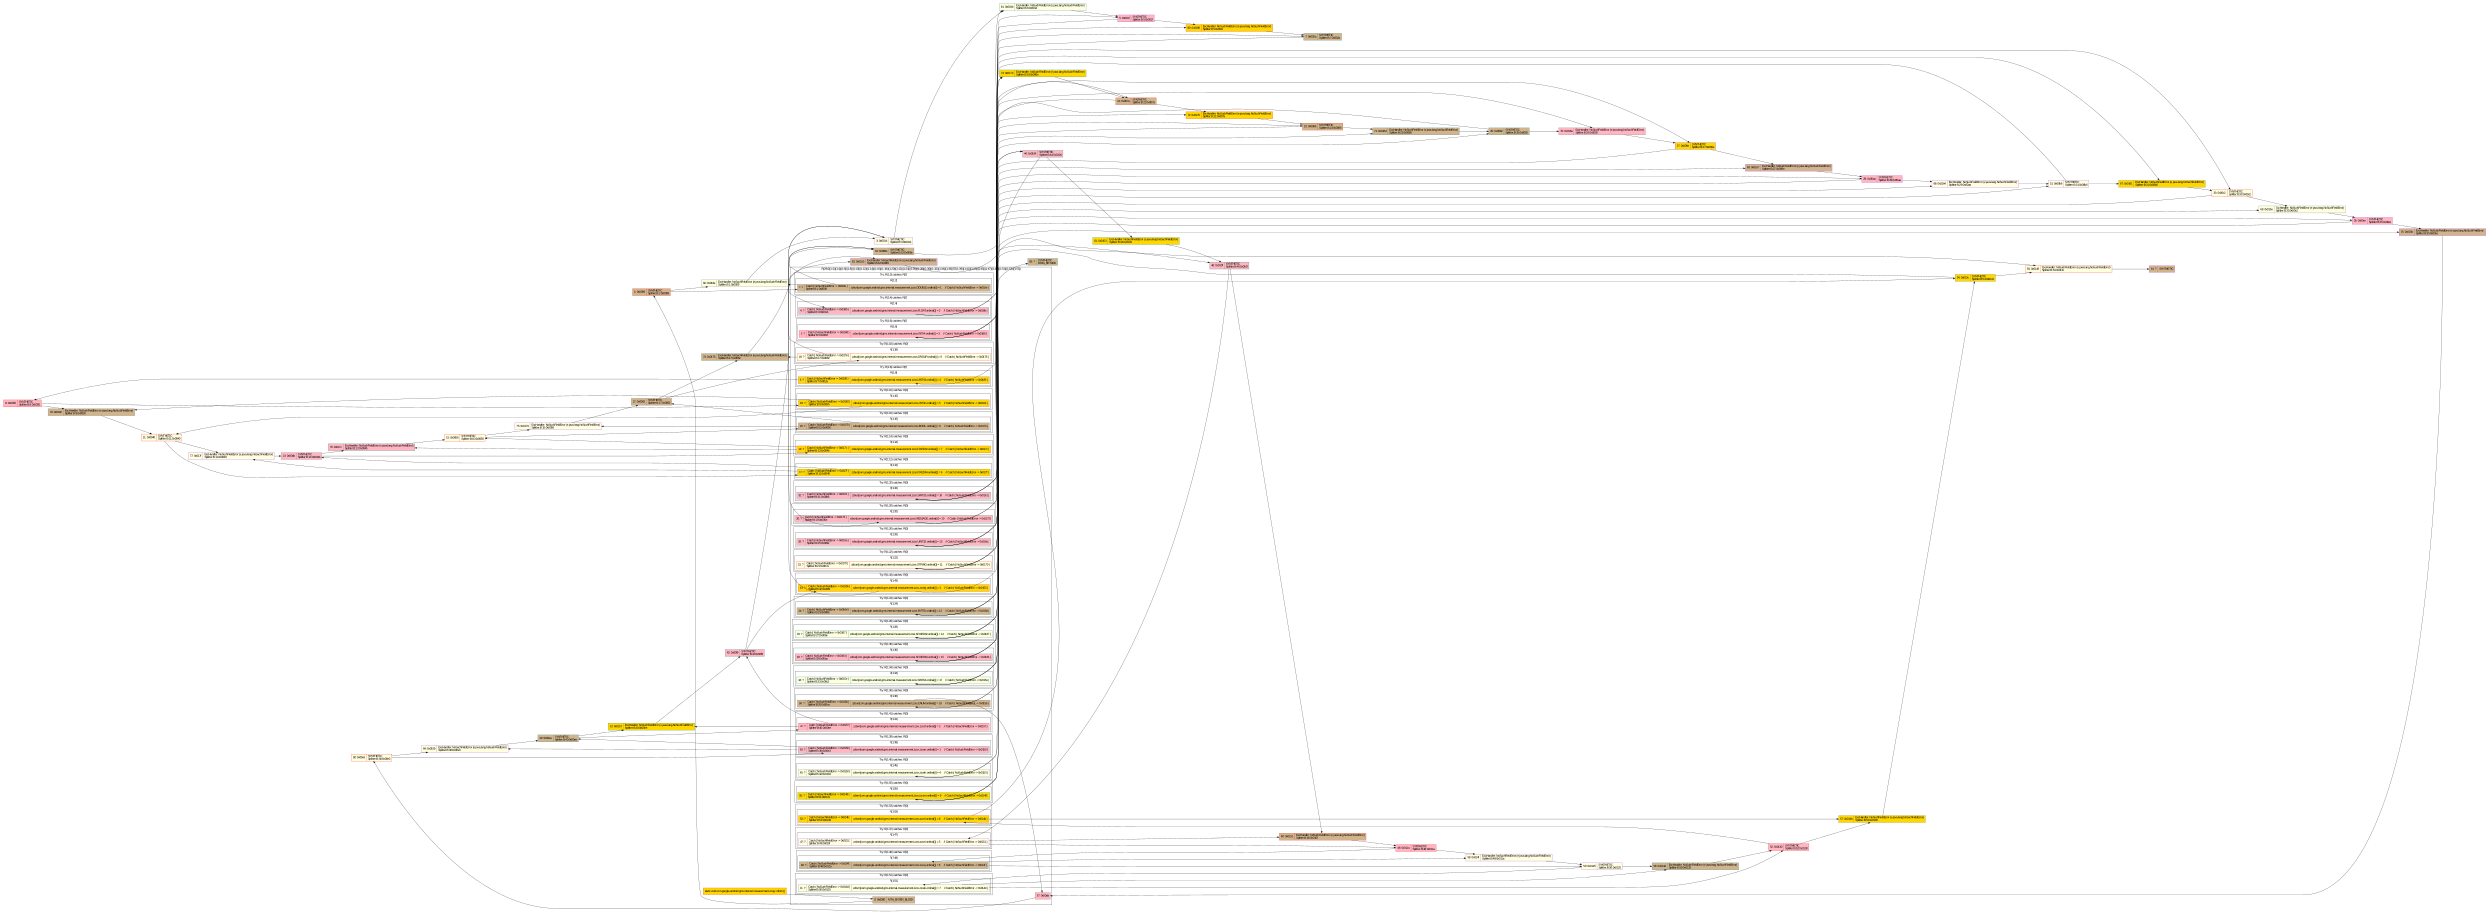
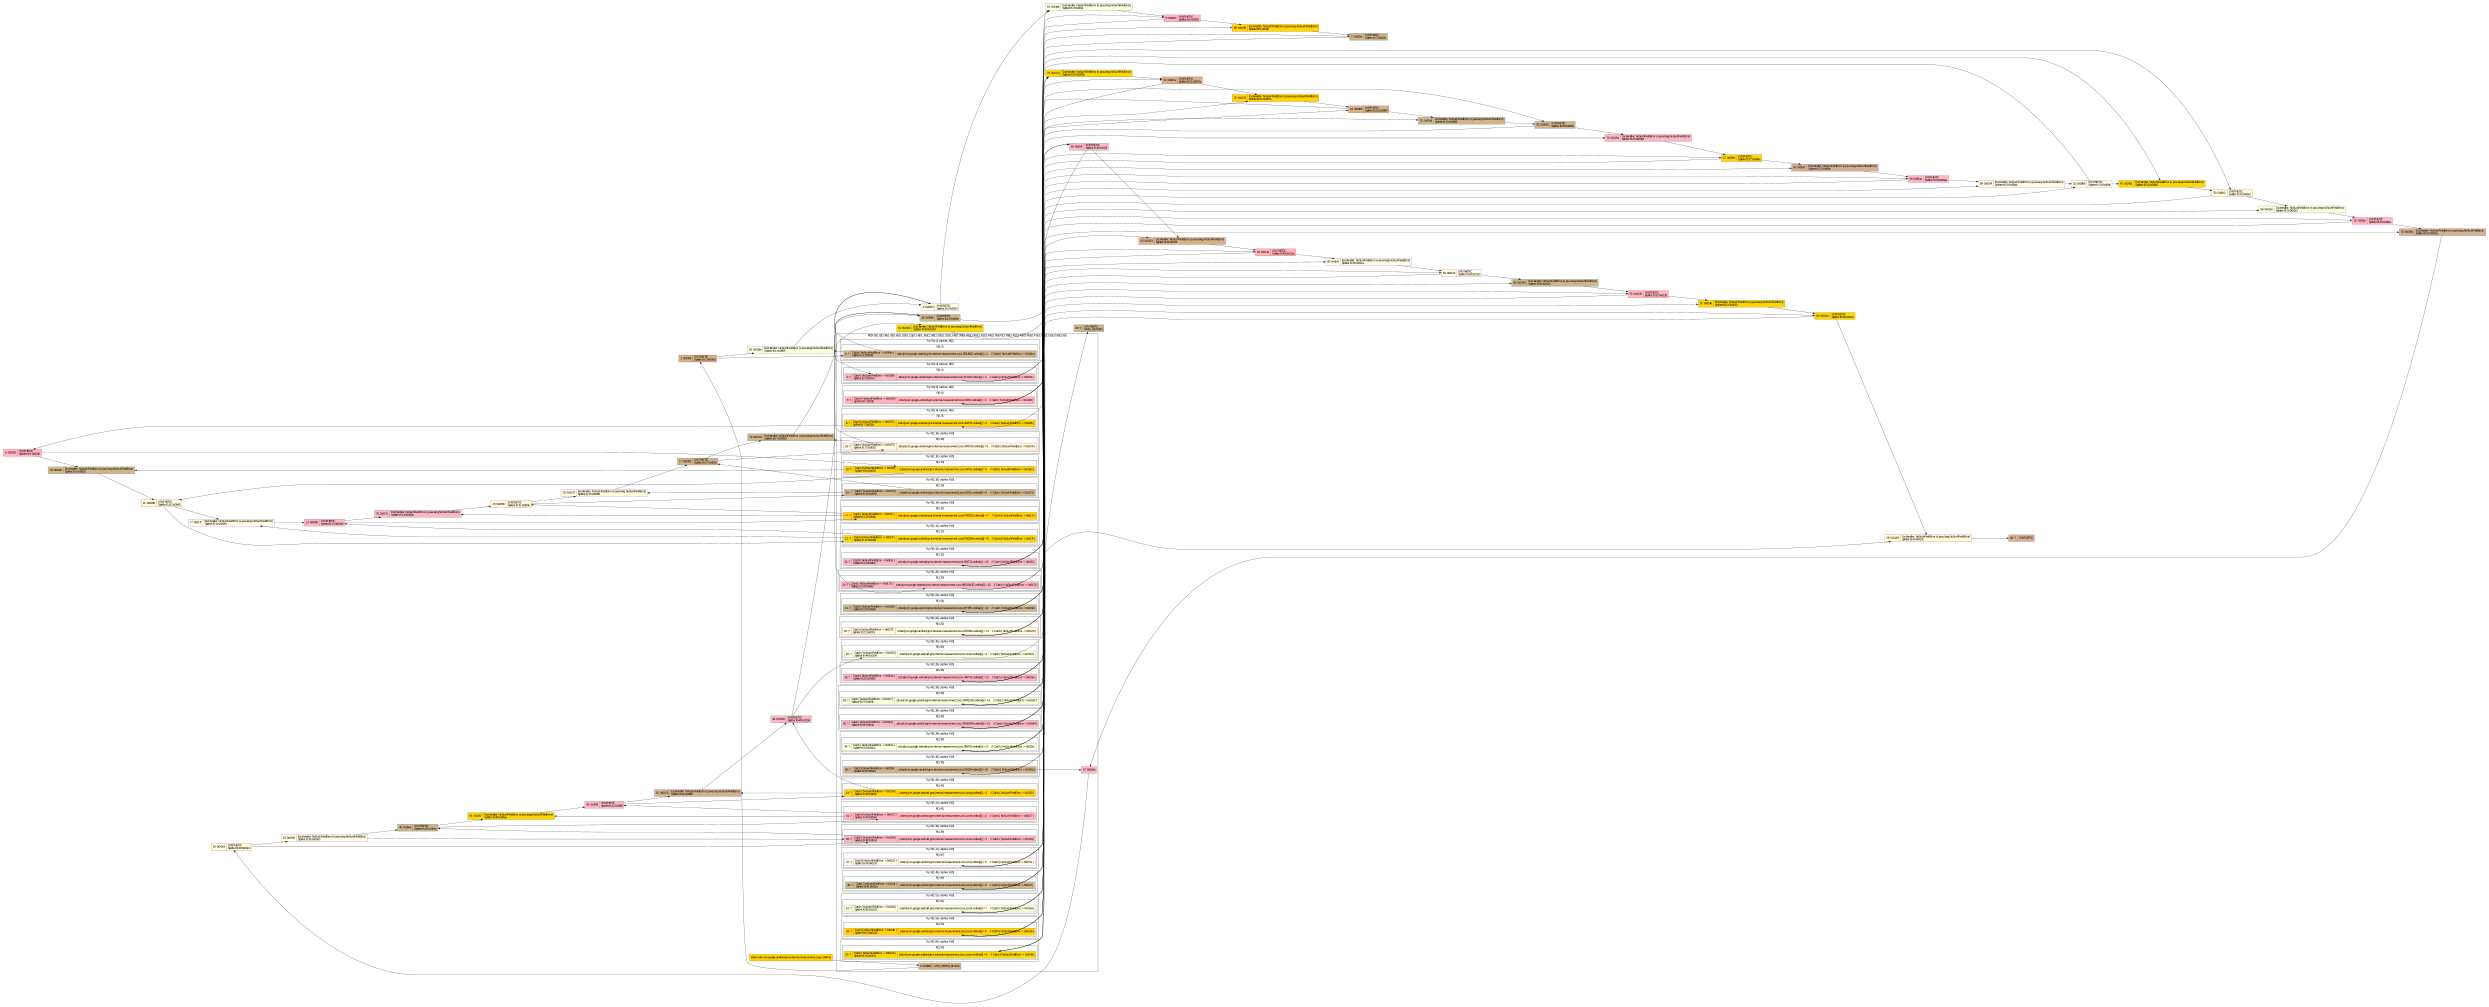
edge "39: ?" -> "64: 0x0159": reversed
